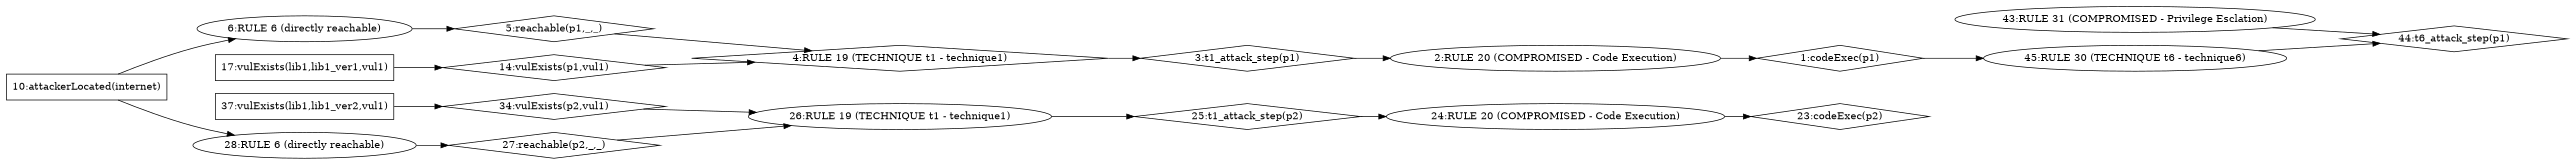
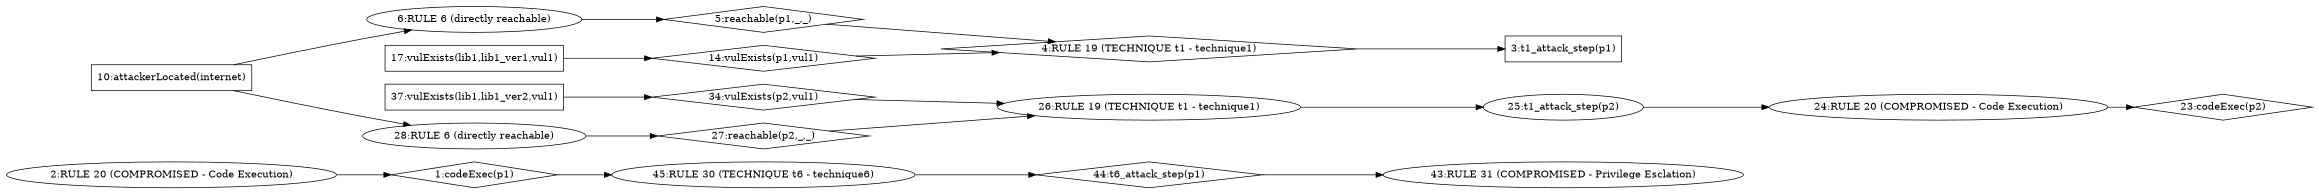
edge "43:RULE 31 (COMPROMISED - Privilege Esclation)" -> "44:t6_attack_step(p1)": reversed
node "3:t1_attack_step(p1)": shape diamond -> box
edge "3:t1_attack_step(p1)" -> "2:RULE 20 (COMPROMISED - Code Execution)": removed
node "25:t1_attack_step(p2)": shape diamond -> ellipse
